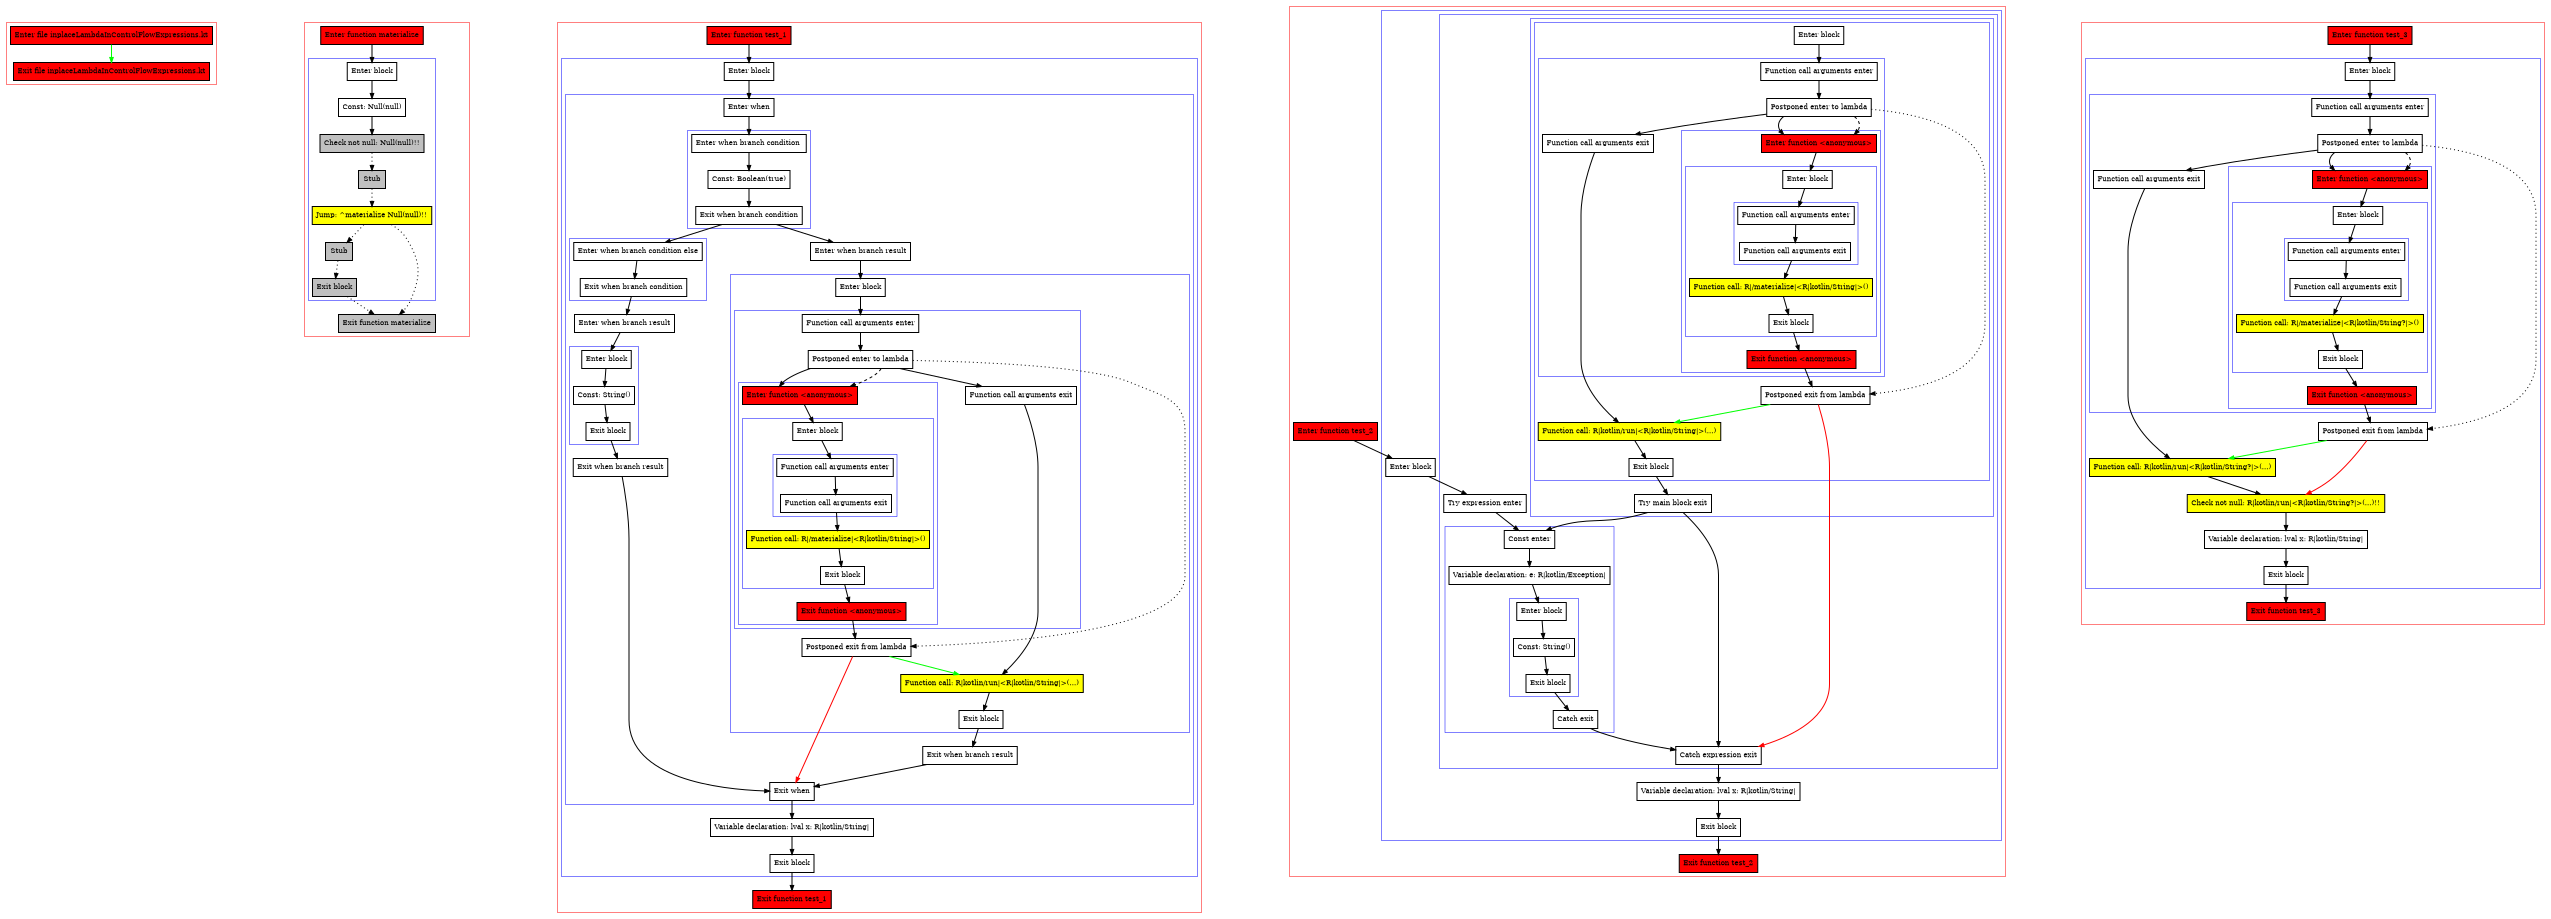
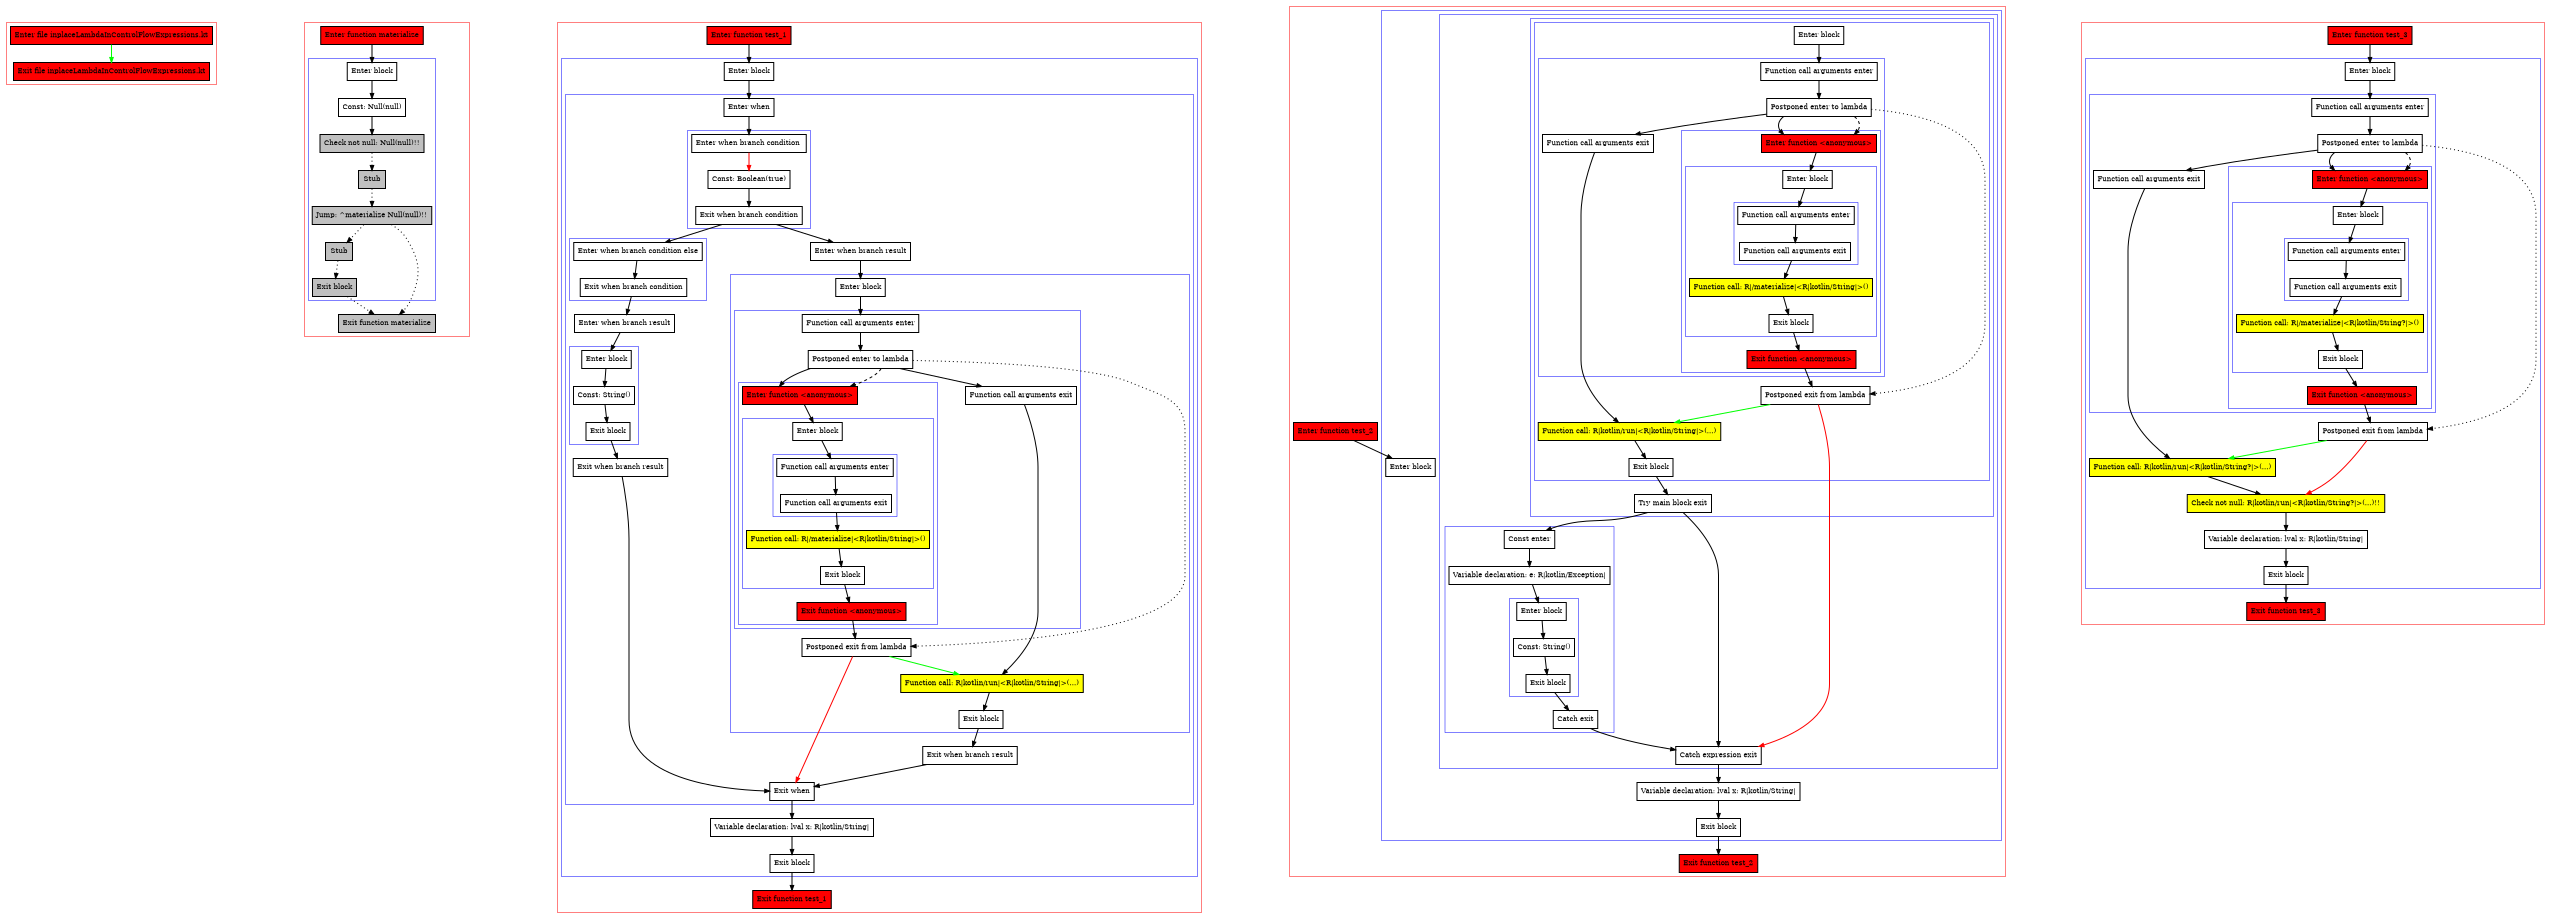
edge "Enter when branch condition" -> "Const: Boolean(true)": color black -> red
node "Jump: ^materialize Null(null)!!": fillcolor yellow -> gray
node "Try expression enter": removed
